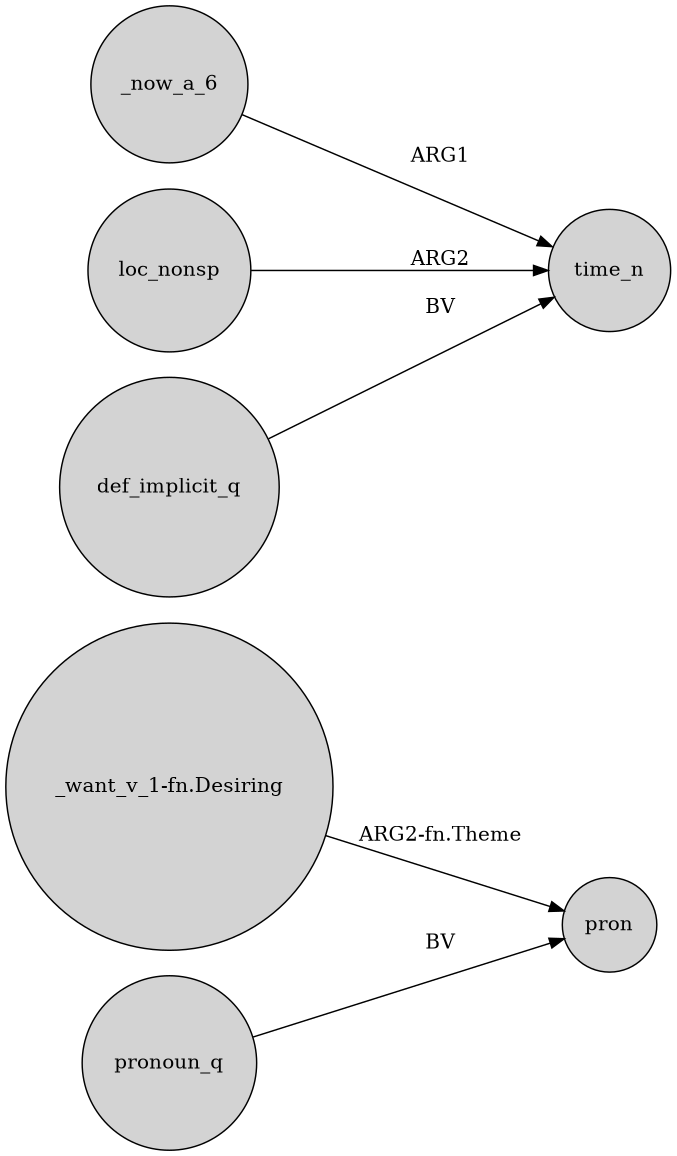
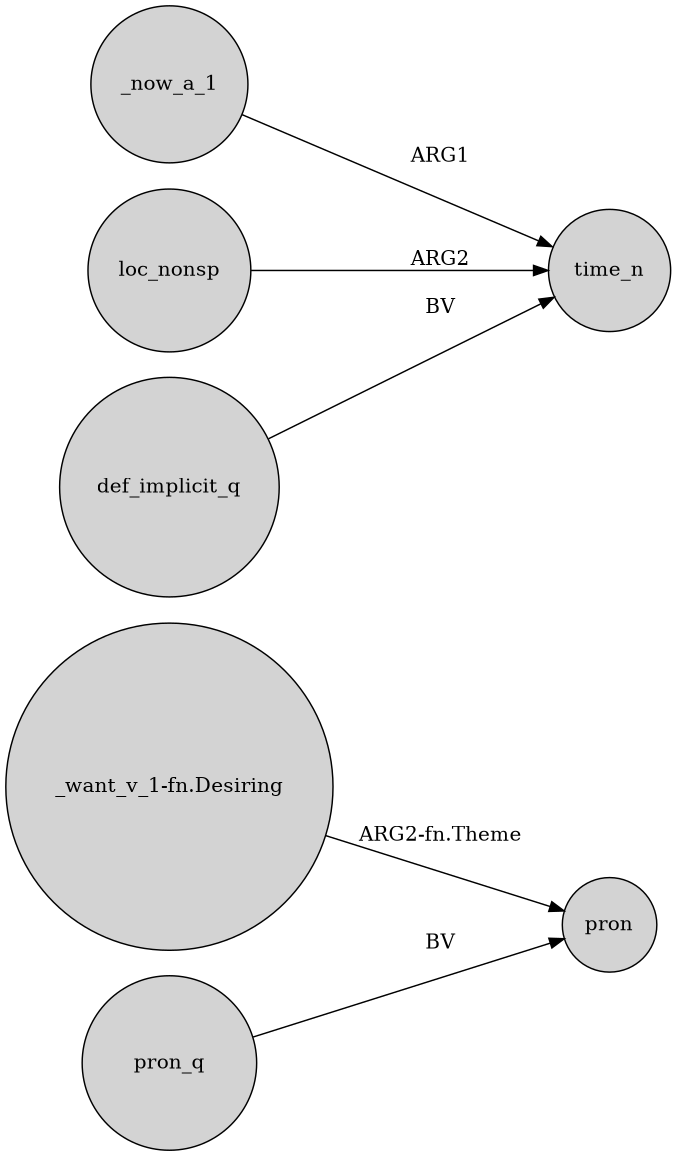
node "_now_a_6": label "_now_a_6" -> "_now_a_1"
node "pronoun_q": label "pronoun_q" -> "pron_q"
